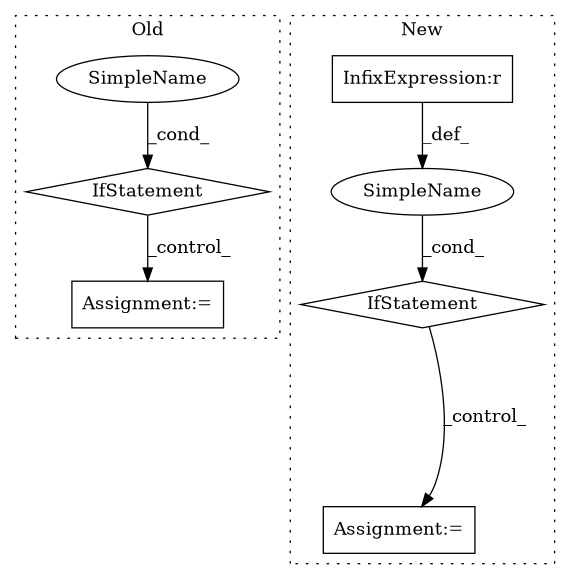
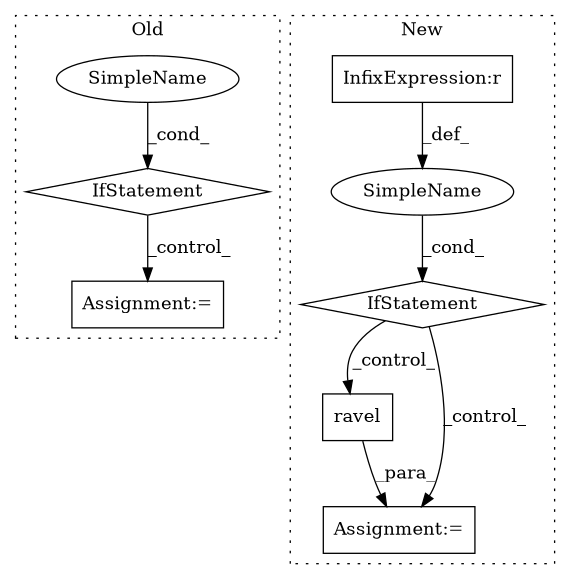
node "ravel": added
